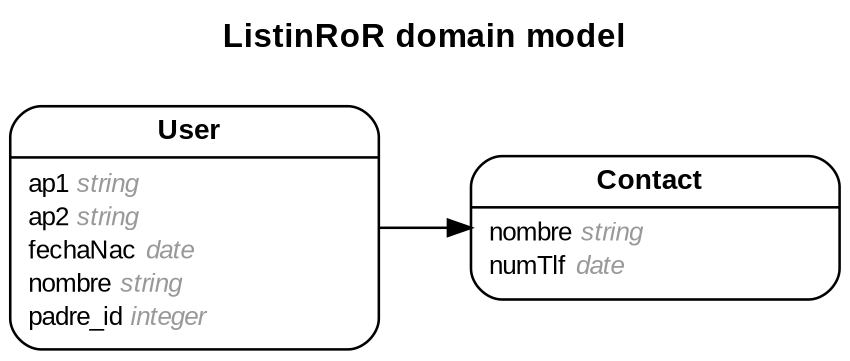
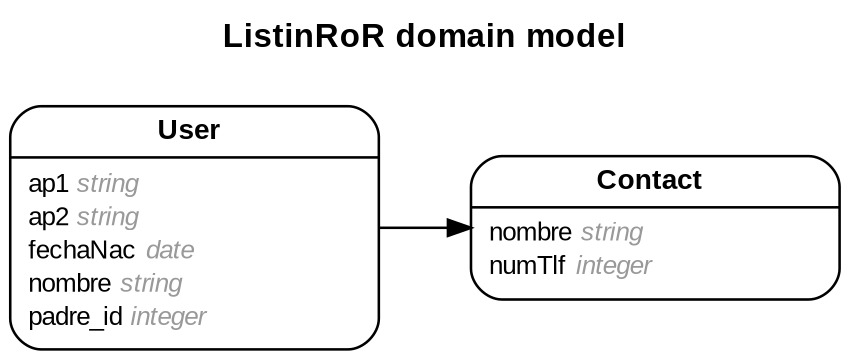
node "Contact": text "date" -> "integer"
